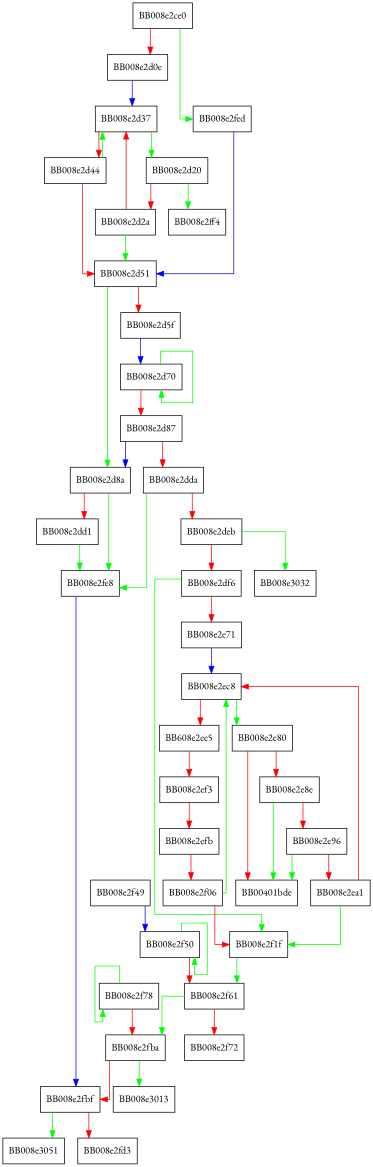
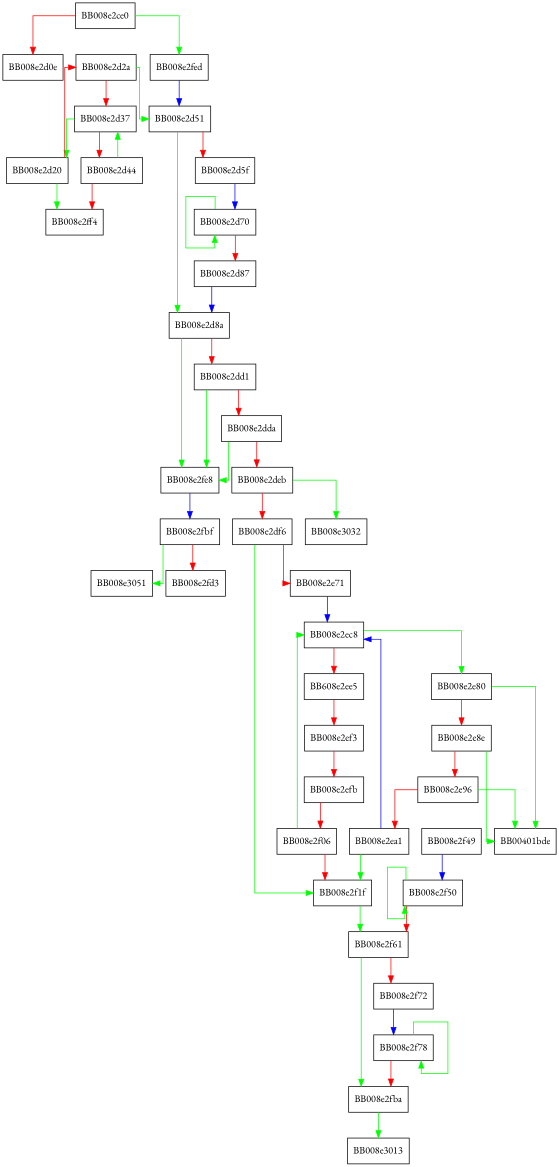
edge "BB008e2d0e" -> "BB008e2d37": removed
edge "BB008e2d44" -> "BB008e2d51": now "BB008e2d44" -> "BB008e2ff4"
edge "BB008e2d87" -> "BB008e2dda": now "BB008e2dd1" -> "BB008e2dda"
edge "BB008e2ea1" -> "BB008e2ec8": color red -> blue
edge "BB008e2e80" -> "BB00401bde": color red -> green
edge "BB008e2f72" -> "BB008e2f78": added
edge "BB008e2fba" -> "BB008e2fbf": removed
